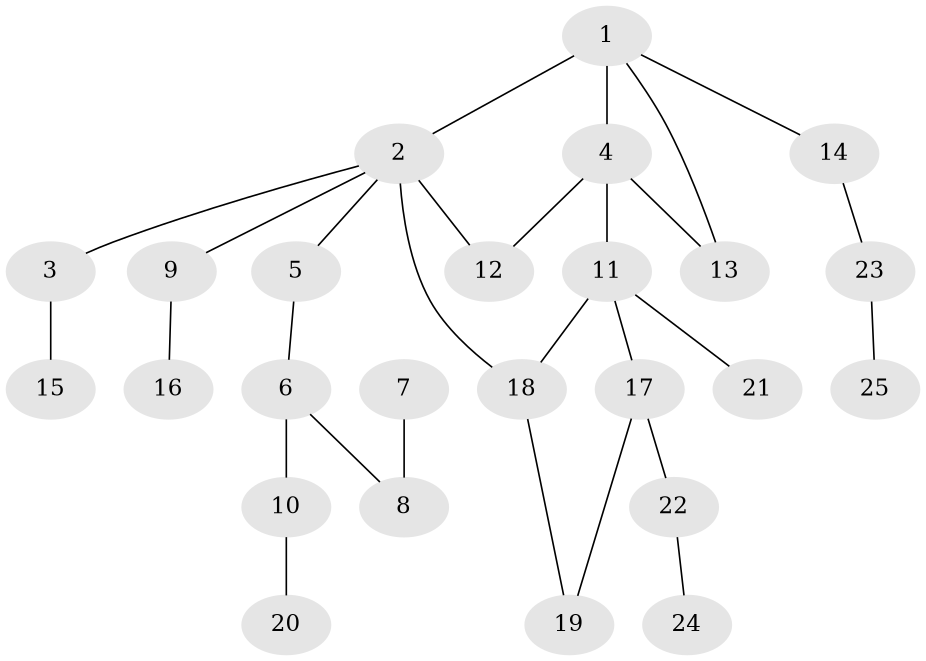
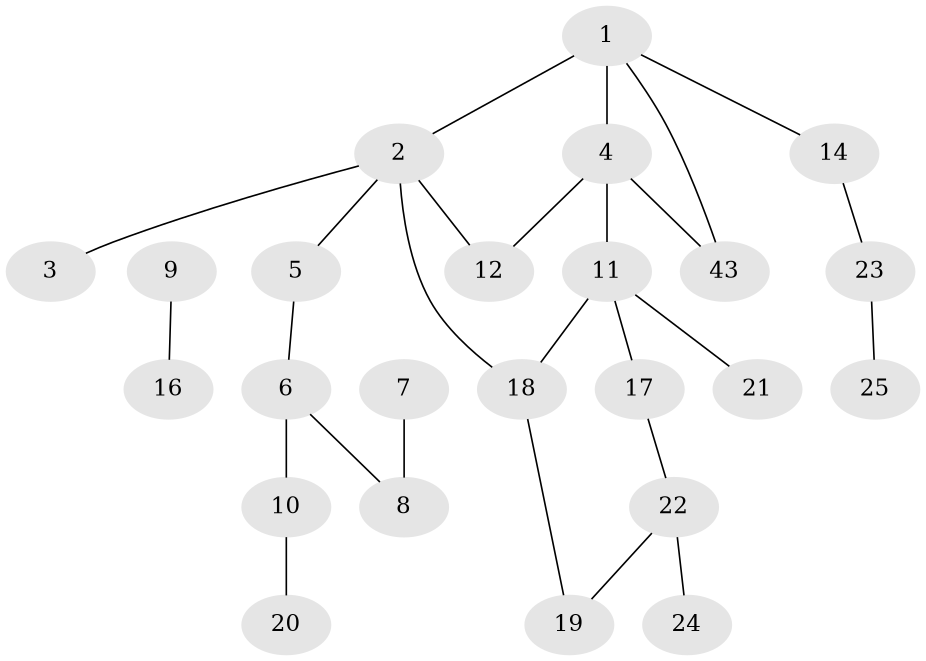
edge "2" -- "9": removed
node "13": label "13" -> "43"
node "15": removed
edge "17" -- "19": now "22" -- "19"
